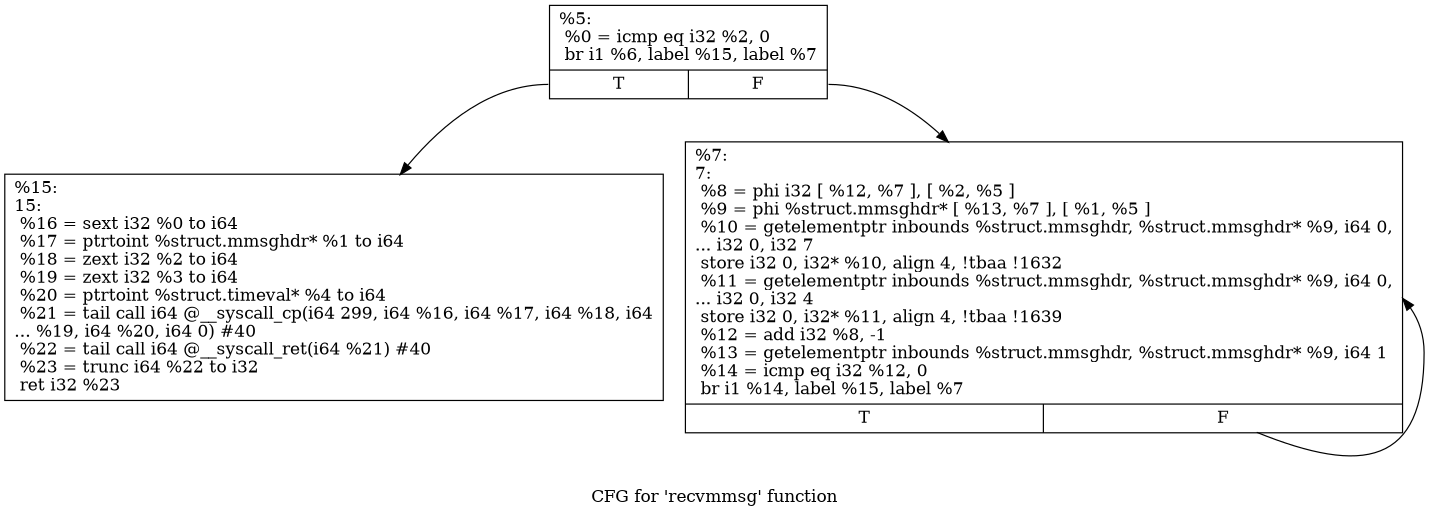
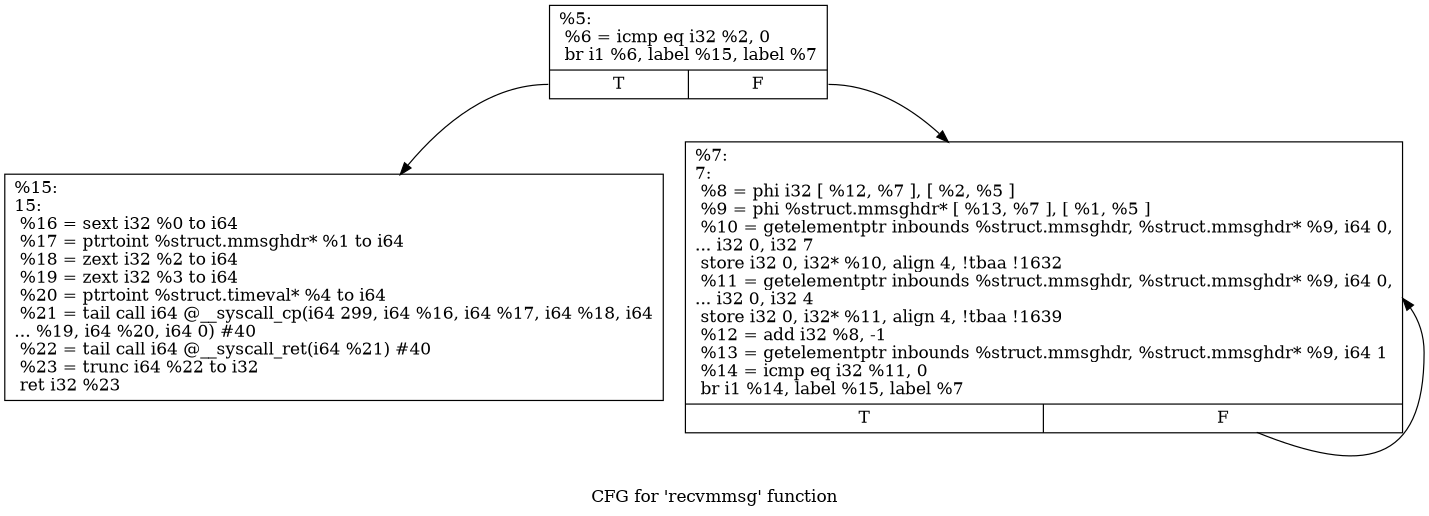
node "%5:": text "%0 = icmp eq i32 %2, 0" -> "%6 = icmp eq i32 %2, 0"
node "%7:": text "%14 = icmp eq i32 %12, 0" -> "%14 = icmp eq i32 %11, 0"
